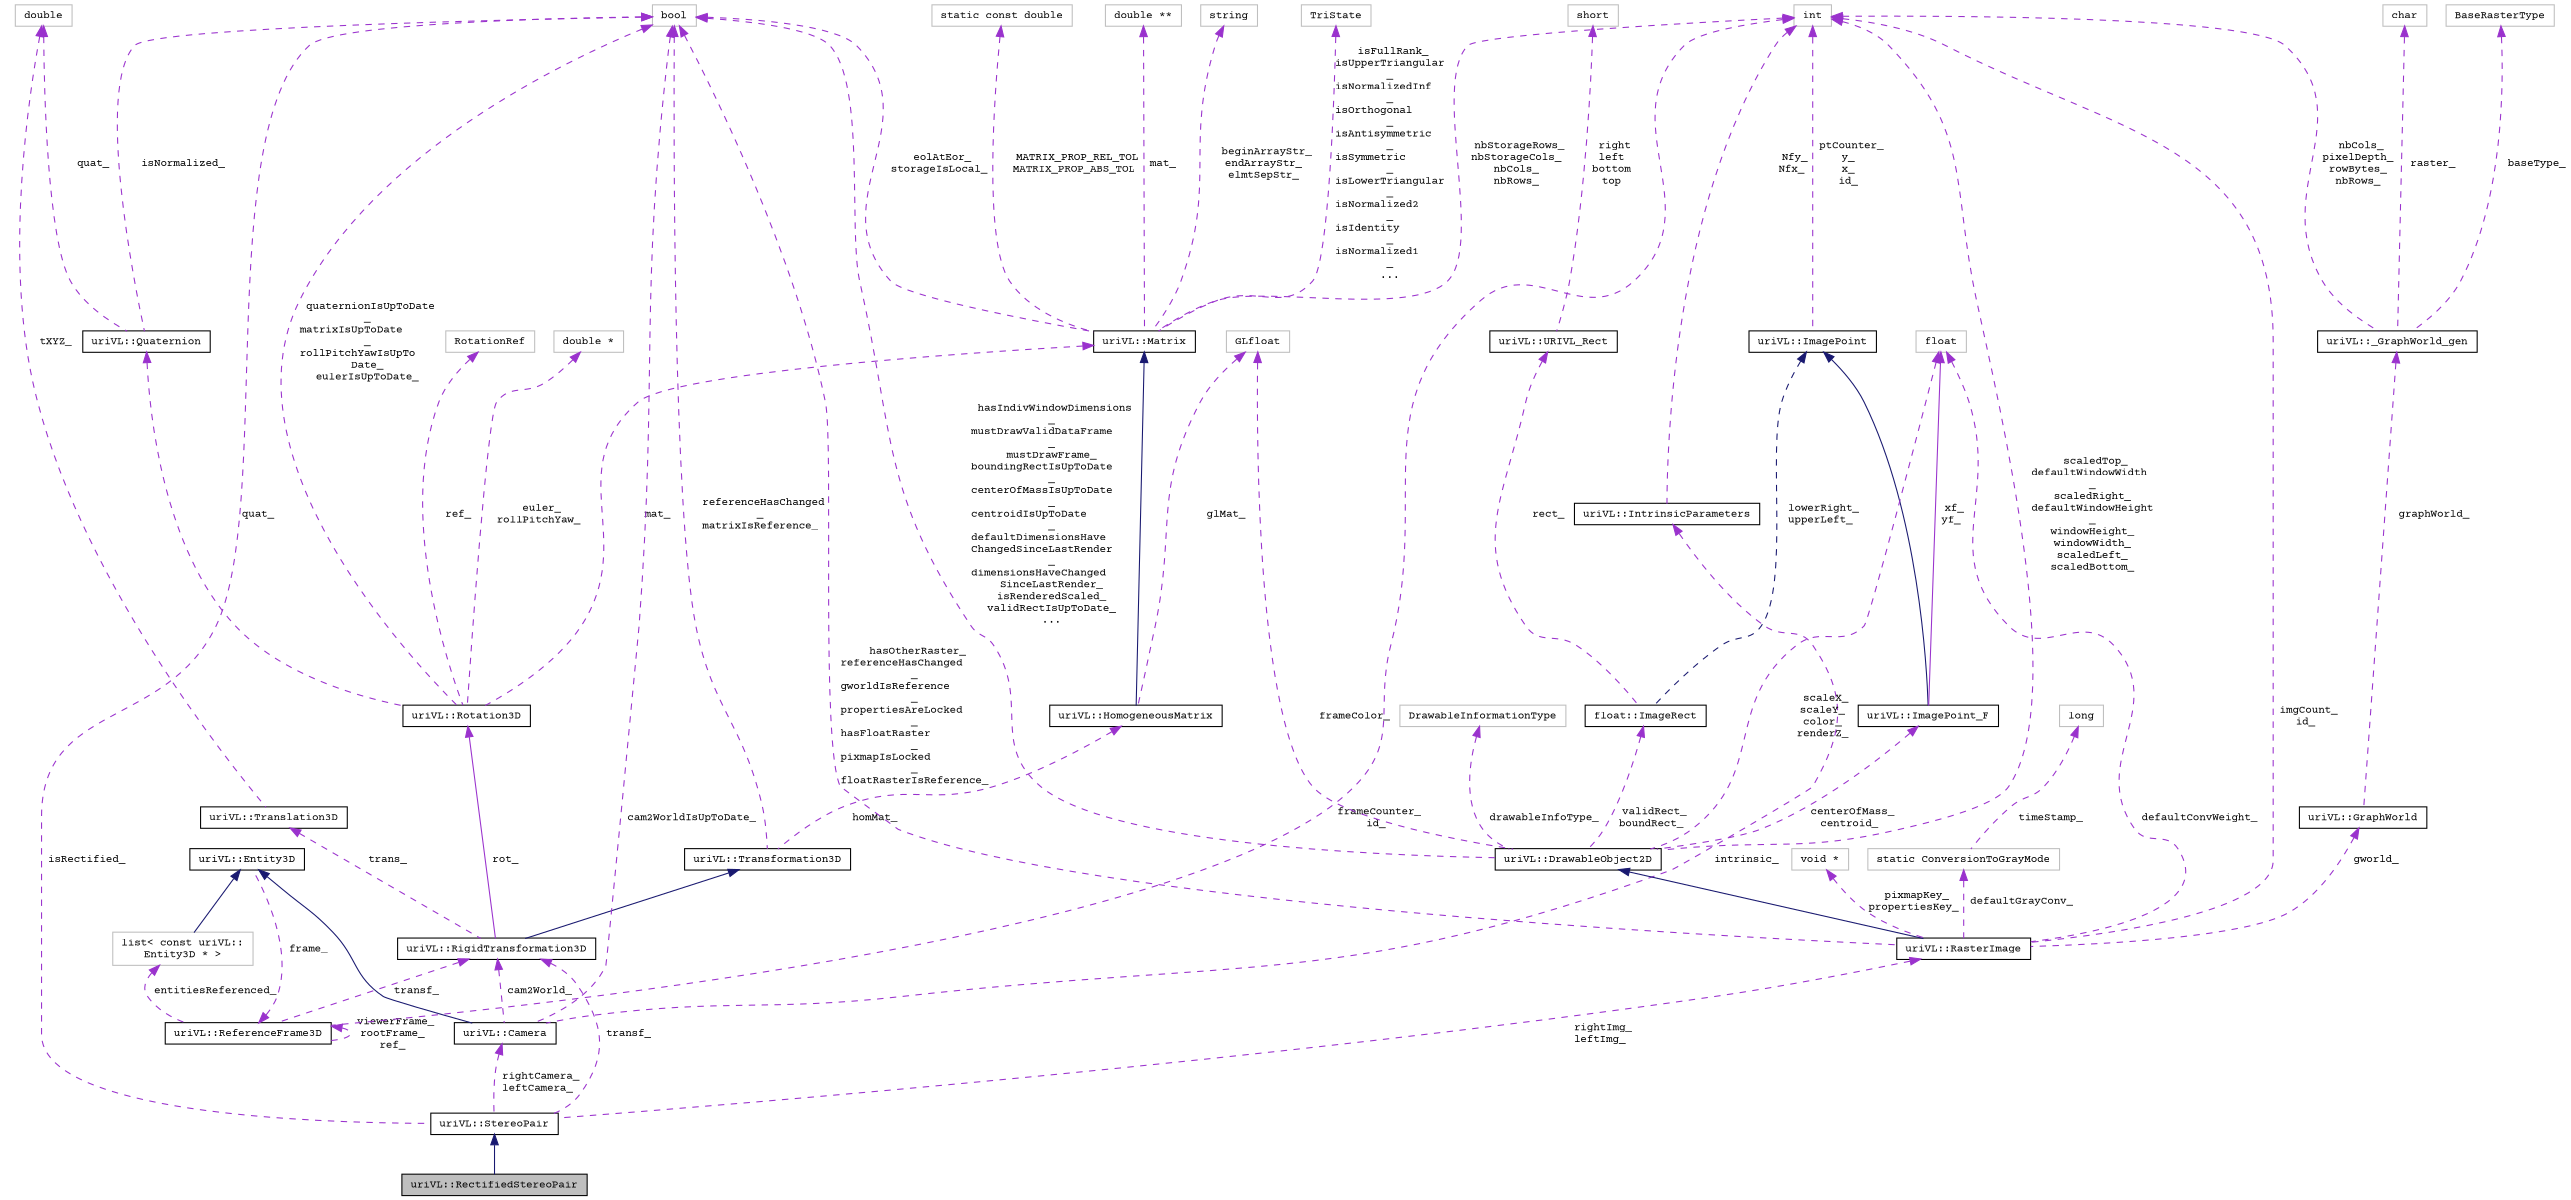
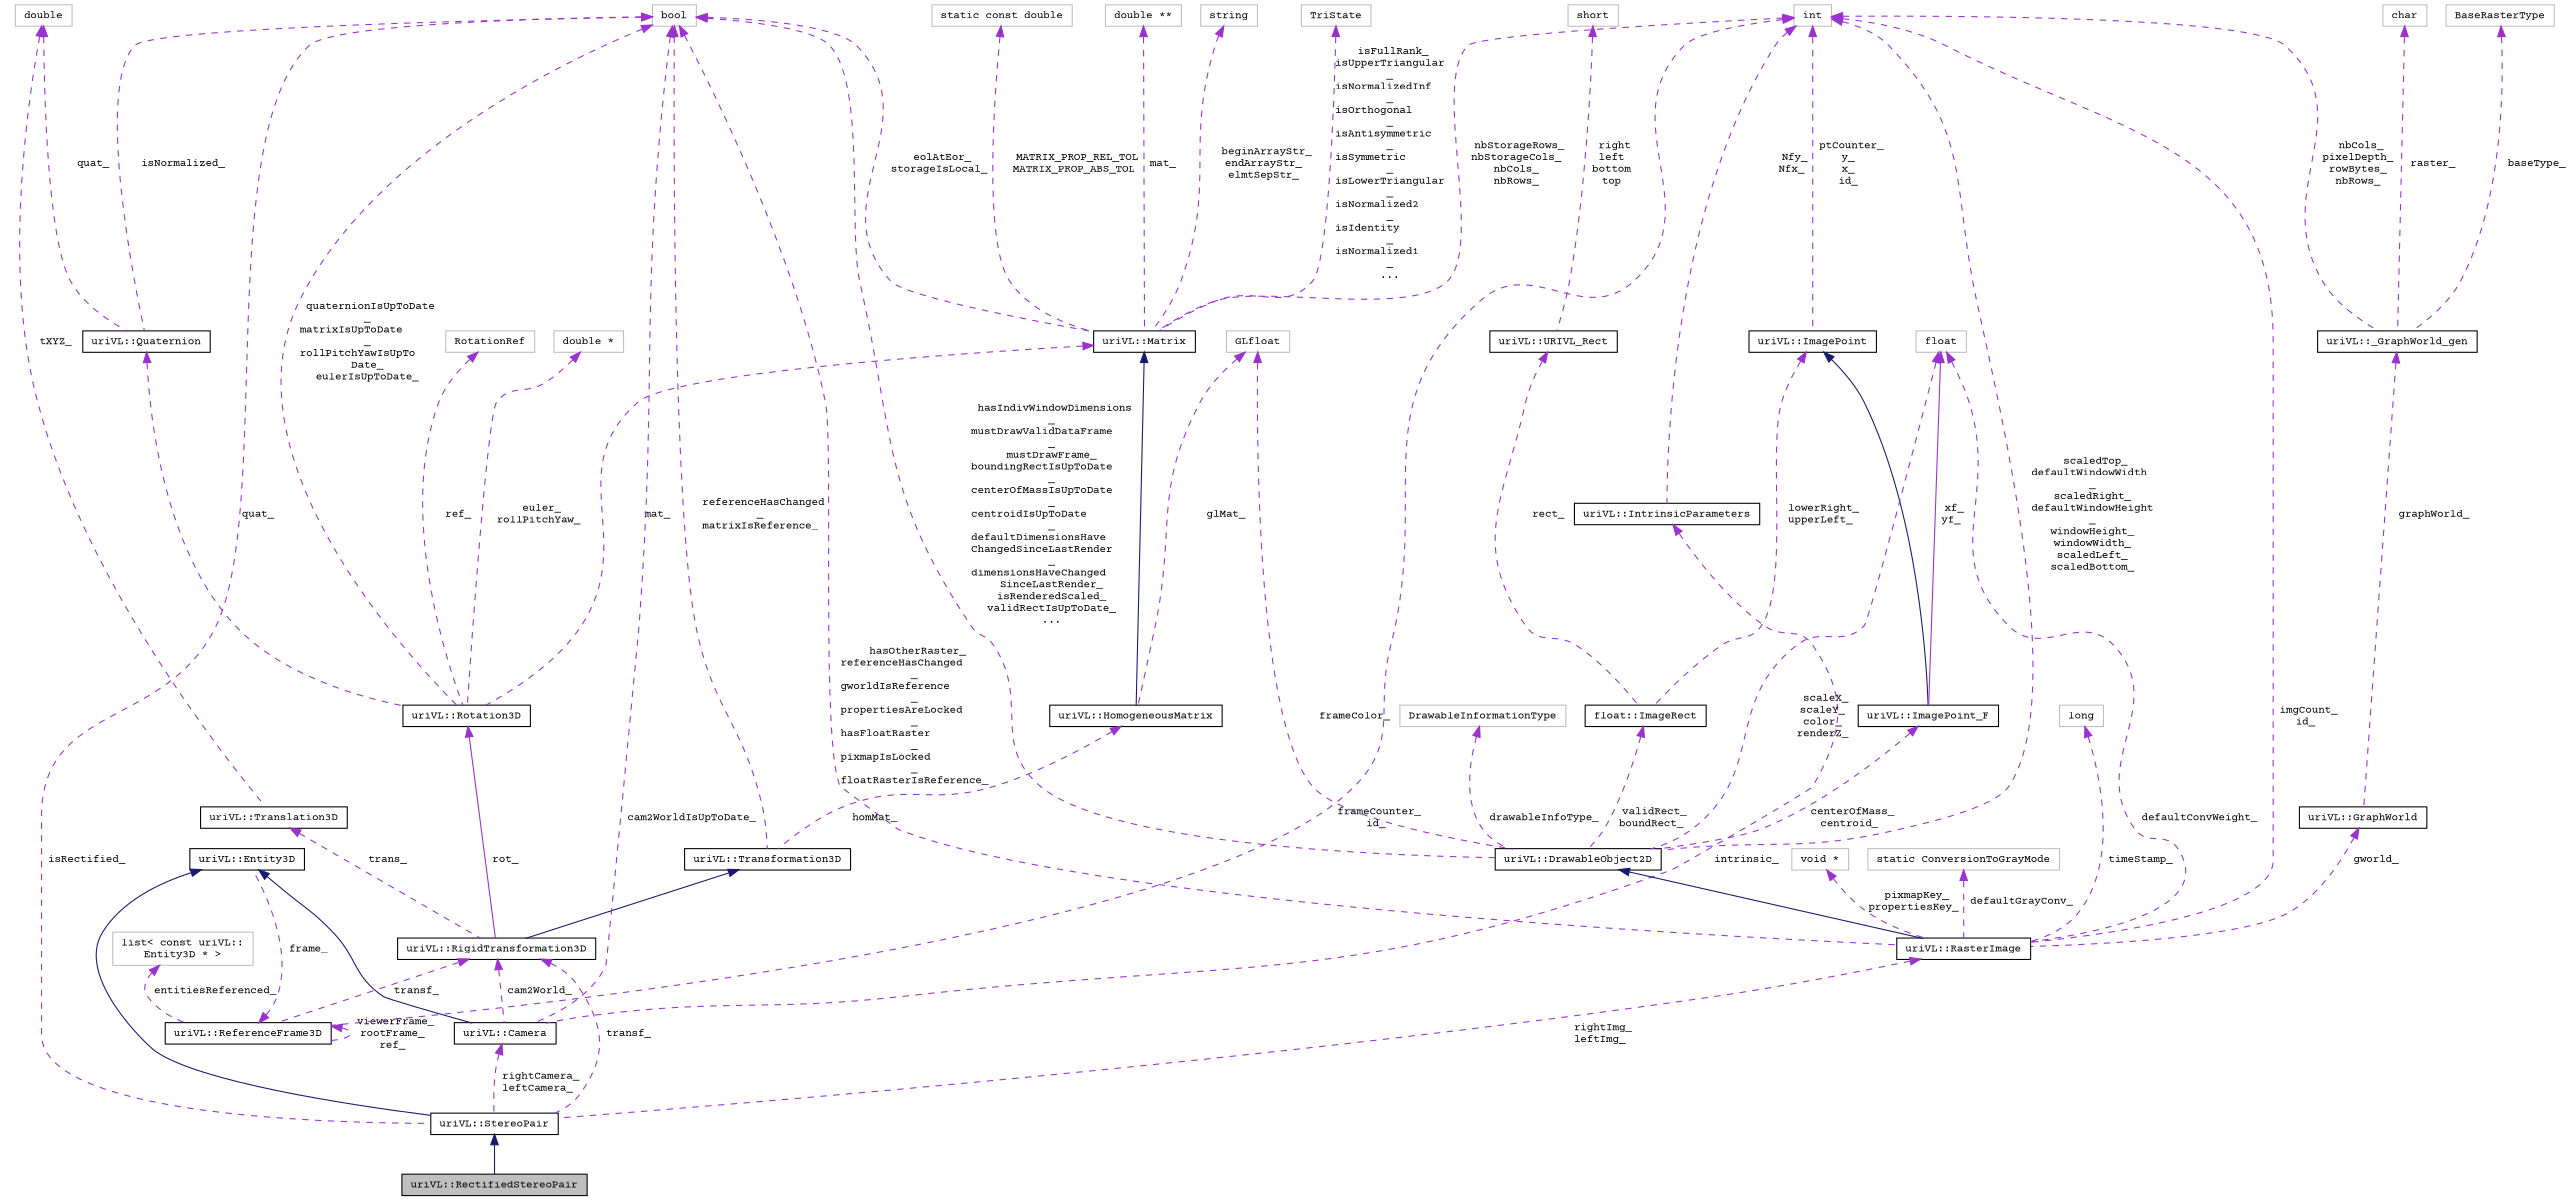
edge "float::ImageRect" -> "uriVL::ImagePoint": color midnightblue -> darkorchid3
edge "static ConversionToGrayMode" -> "long": now "uriVL::RasterImage" -> "long"
edge "list< const uriVL:: Entity3D * >" -> "uriVL::Entity3D": now "uriVL::StereoPair" -> "uriVL::Entity3D"
